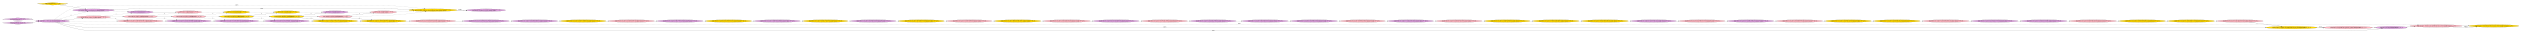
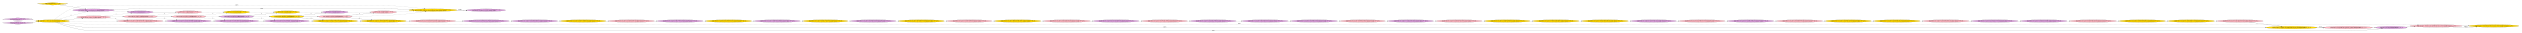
node "values.add(new Double(6.0))@@@7@@@['1', '0', '0']": fillcolor gold -> plum
node "List values = new ArrayList()@@@3@@@['1', '0', '1']": fillcolor plum -> gold
